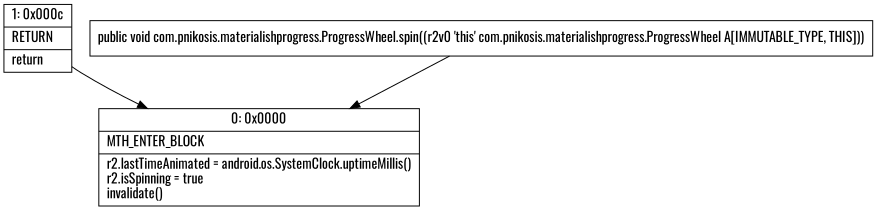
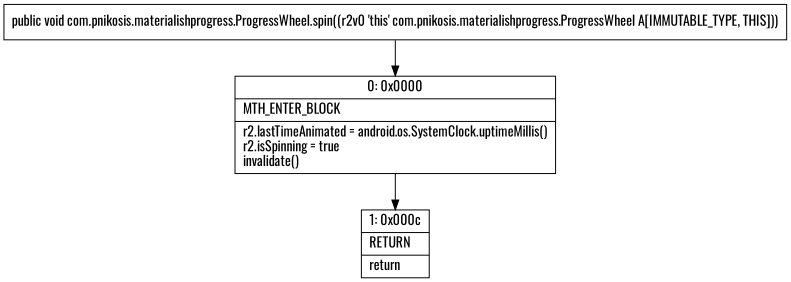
edge "1: 0x000c" -> "0: 0x0000": reversed
